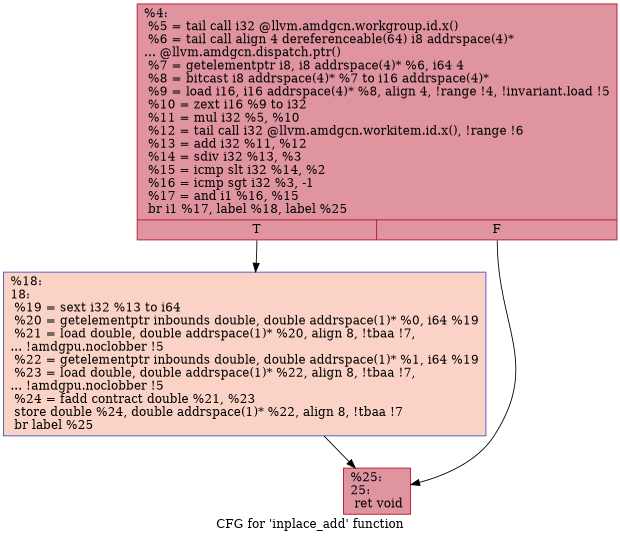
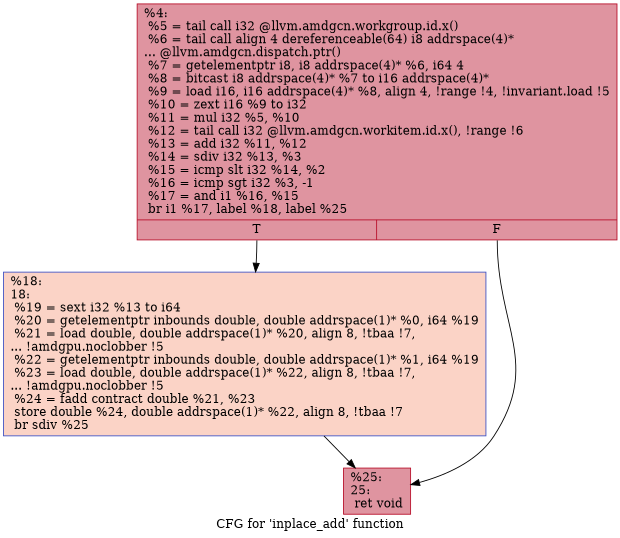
node "%18:": text "br label %25" -> "br sdiv %25"
